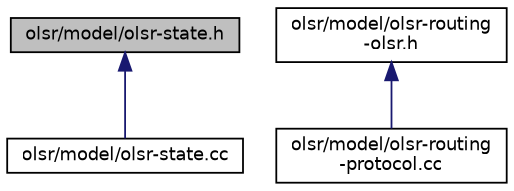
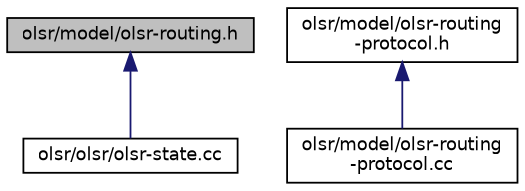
node "olsr/model/olsr-state.h": label "olsr/model/olsr-state.h" -> "olsr/model/olsr-routing.h"
node "olsr/model/olsr-routing -olsr.h": label "olsr/model/olsr-routing -olsr.h" -> "olsr/model/olsr-routing -protocol.h"
node "olsr/model/olsr-state.cc": label "olsr/model/olsr-state.cc" -> "olsr/olsr/olsr-state.cc"
